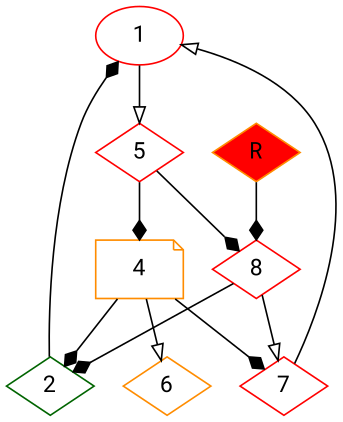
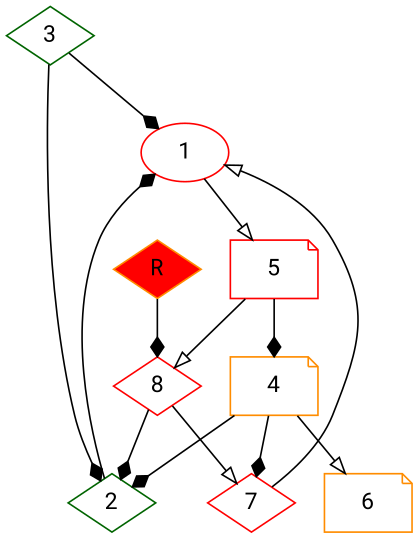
node "3": added
node "5": shape diamond -> note
edge "5" -> "8": arrowhead diamond -> onormal
node "6": shape diamond -> note
